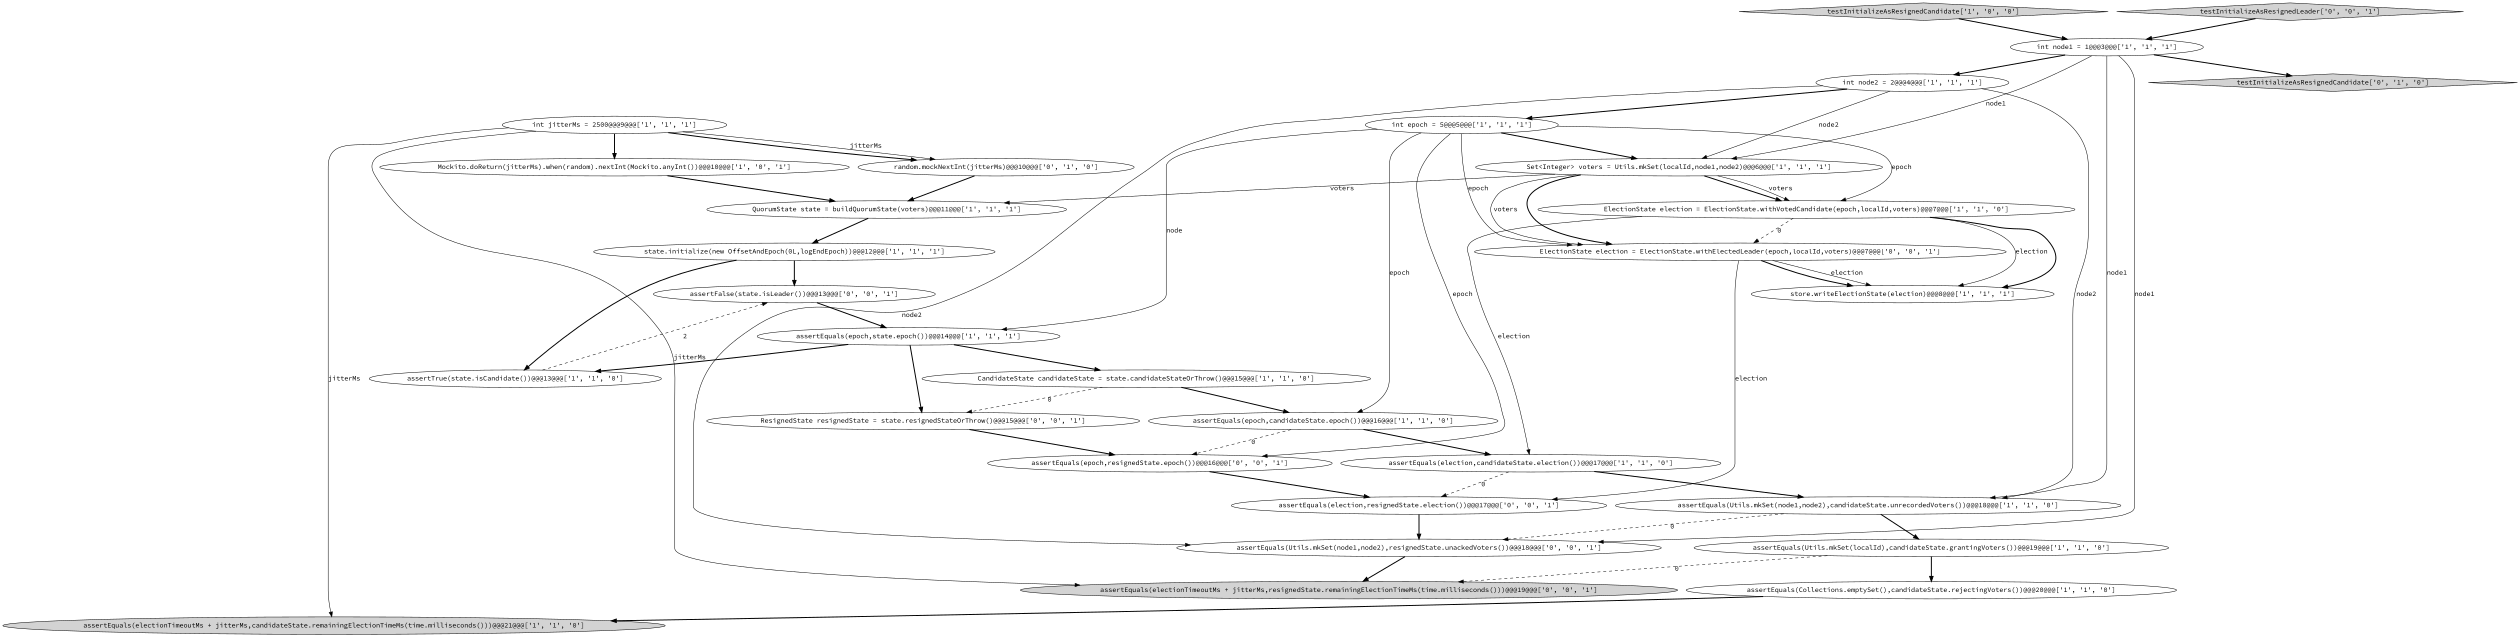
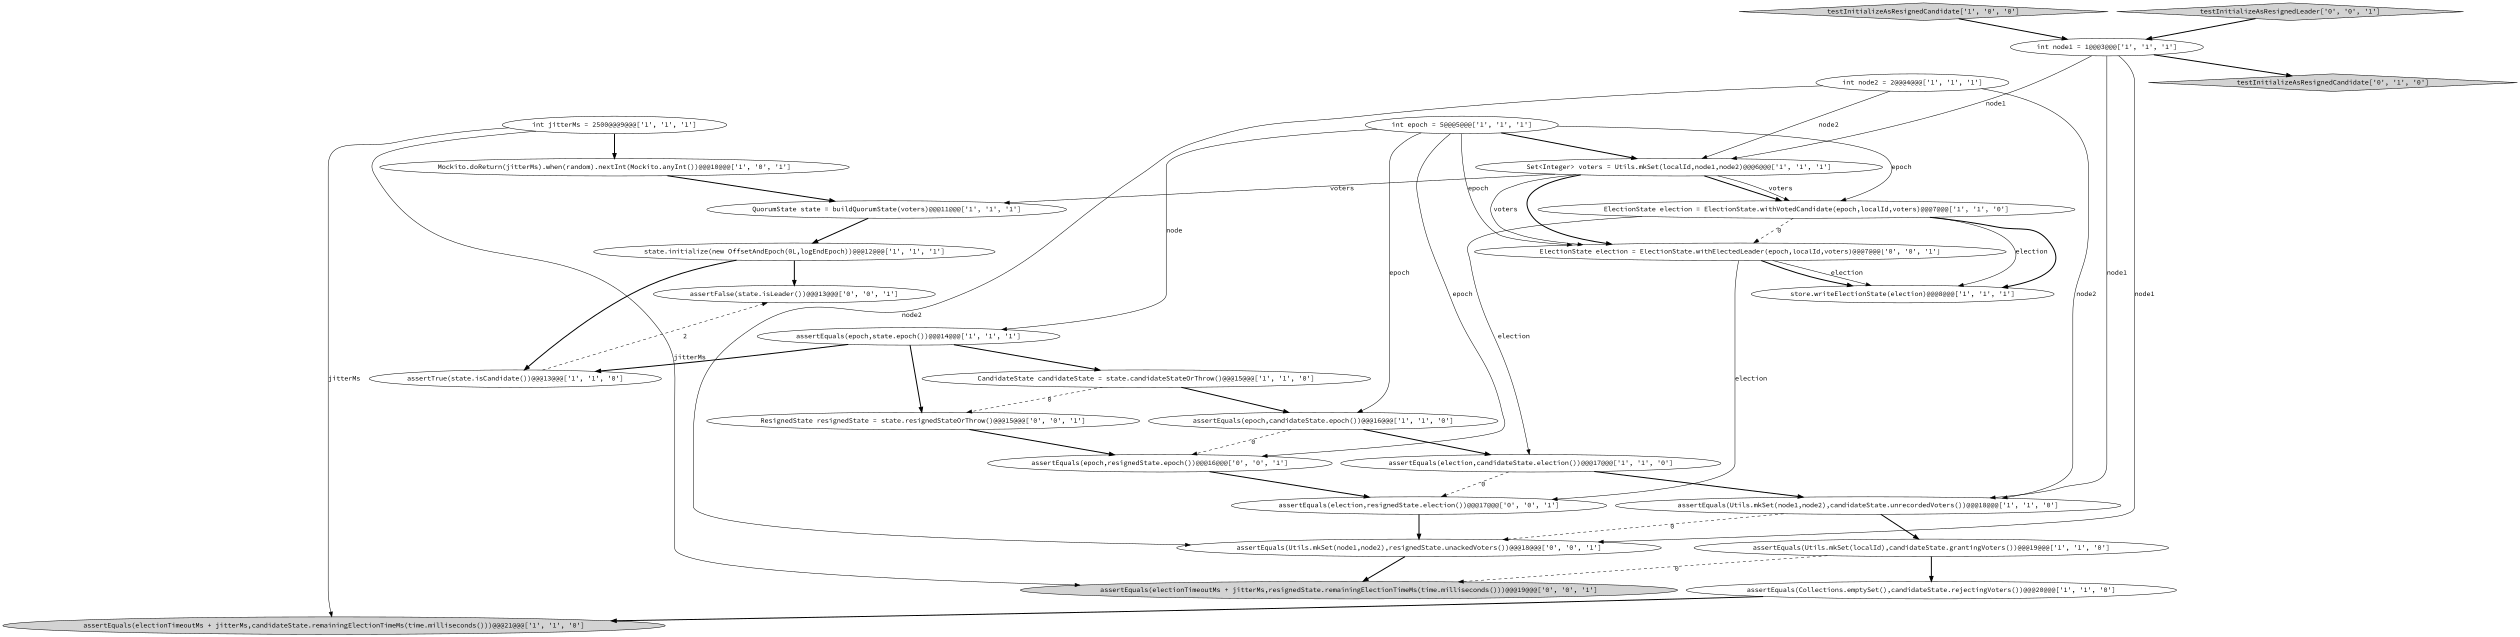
edge "int node1 = 1@@@3@@@['1', '1', '1']" -> "int node2 = 2@@@4@@@['1', '1', '1']": removed
edge "int node2 = 2@@@4@@@['1', '1', '1']" -> "int epoch = 5@@@5@@@['1', '1', '1']": removed
node "random.mockNextInt(jitterMs)@@@10@@@['0', '1', '0']": removed
edge "assertFalse(state.isLeader())@@@13@@@['0', '0', '1']" -> "assertEquals(epoch,state.epoch())@@@14@@@['1', '1', '1']": removed
